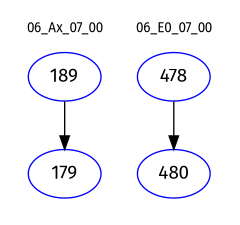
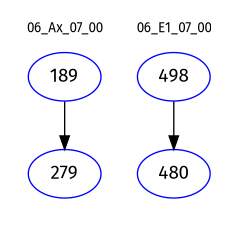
cluster "06_E0_07_00": label "06_E0_07_00" -> "06_E1_07_00"
node "478": label "478" -> "498"
node "179": label "179" -> "279"
